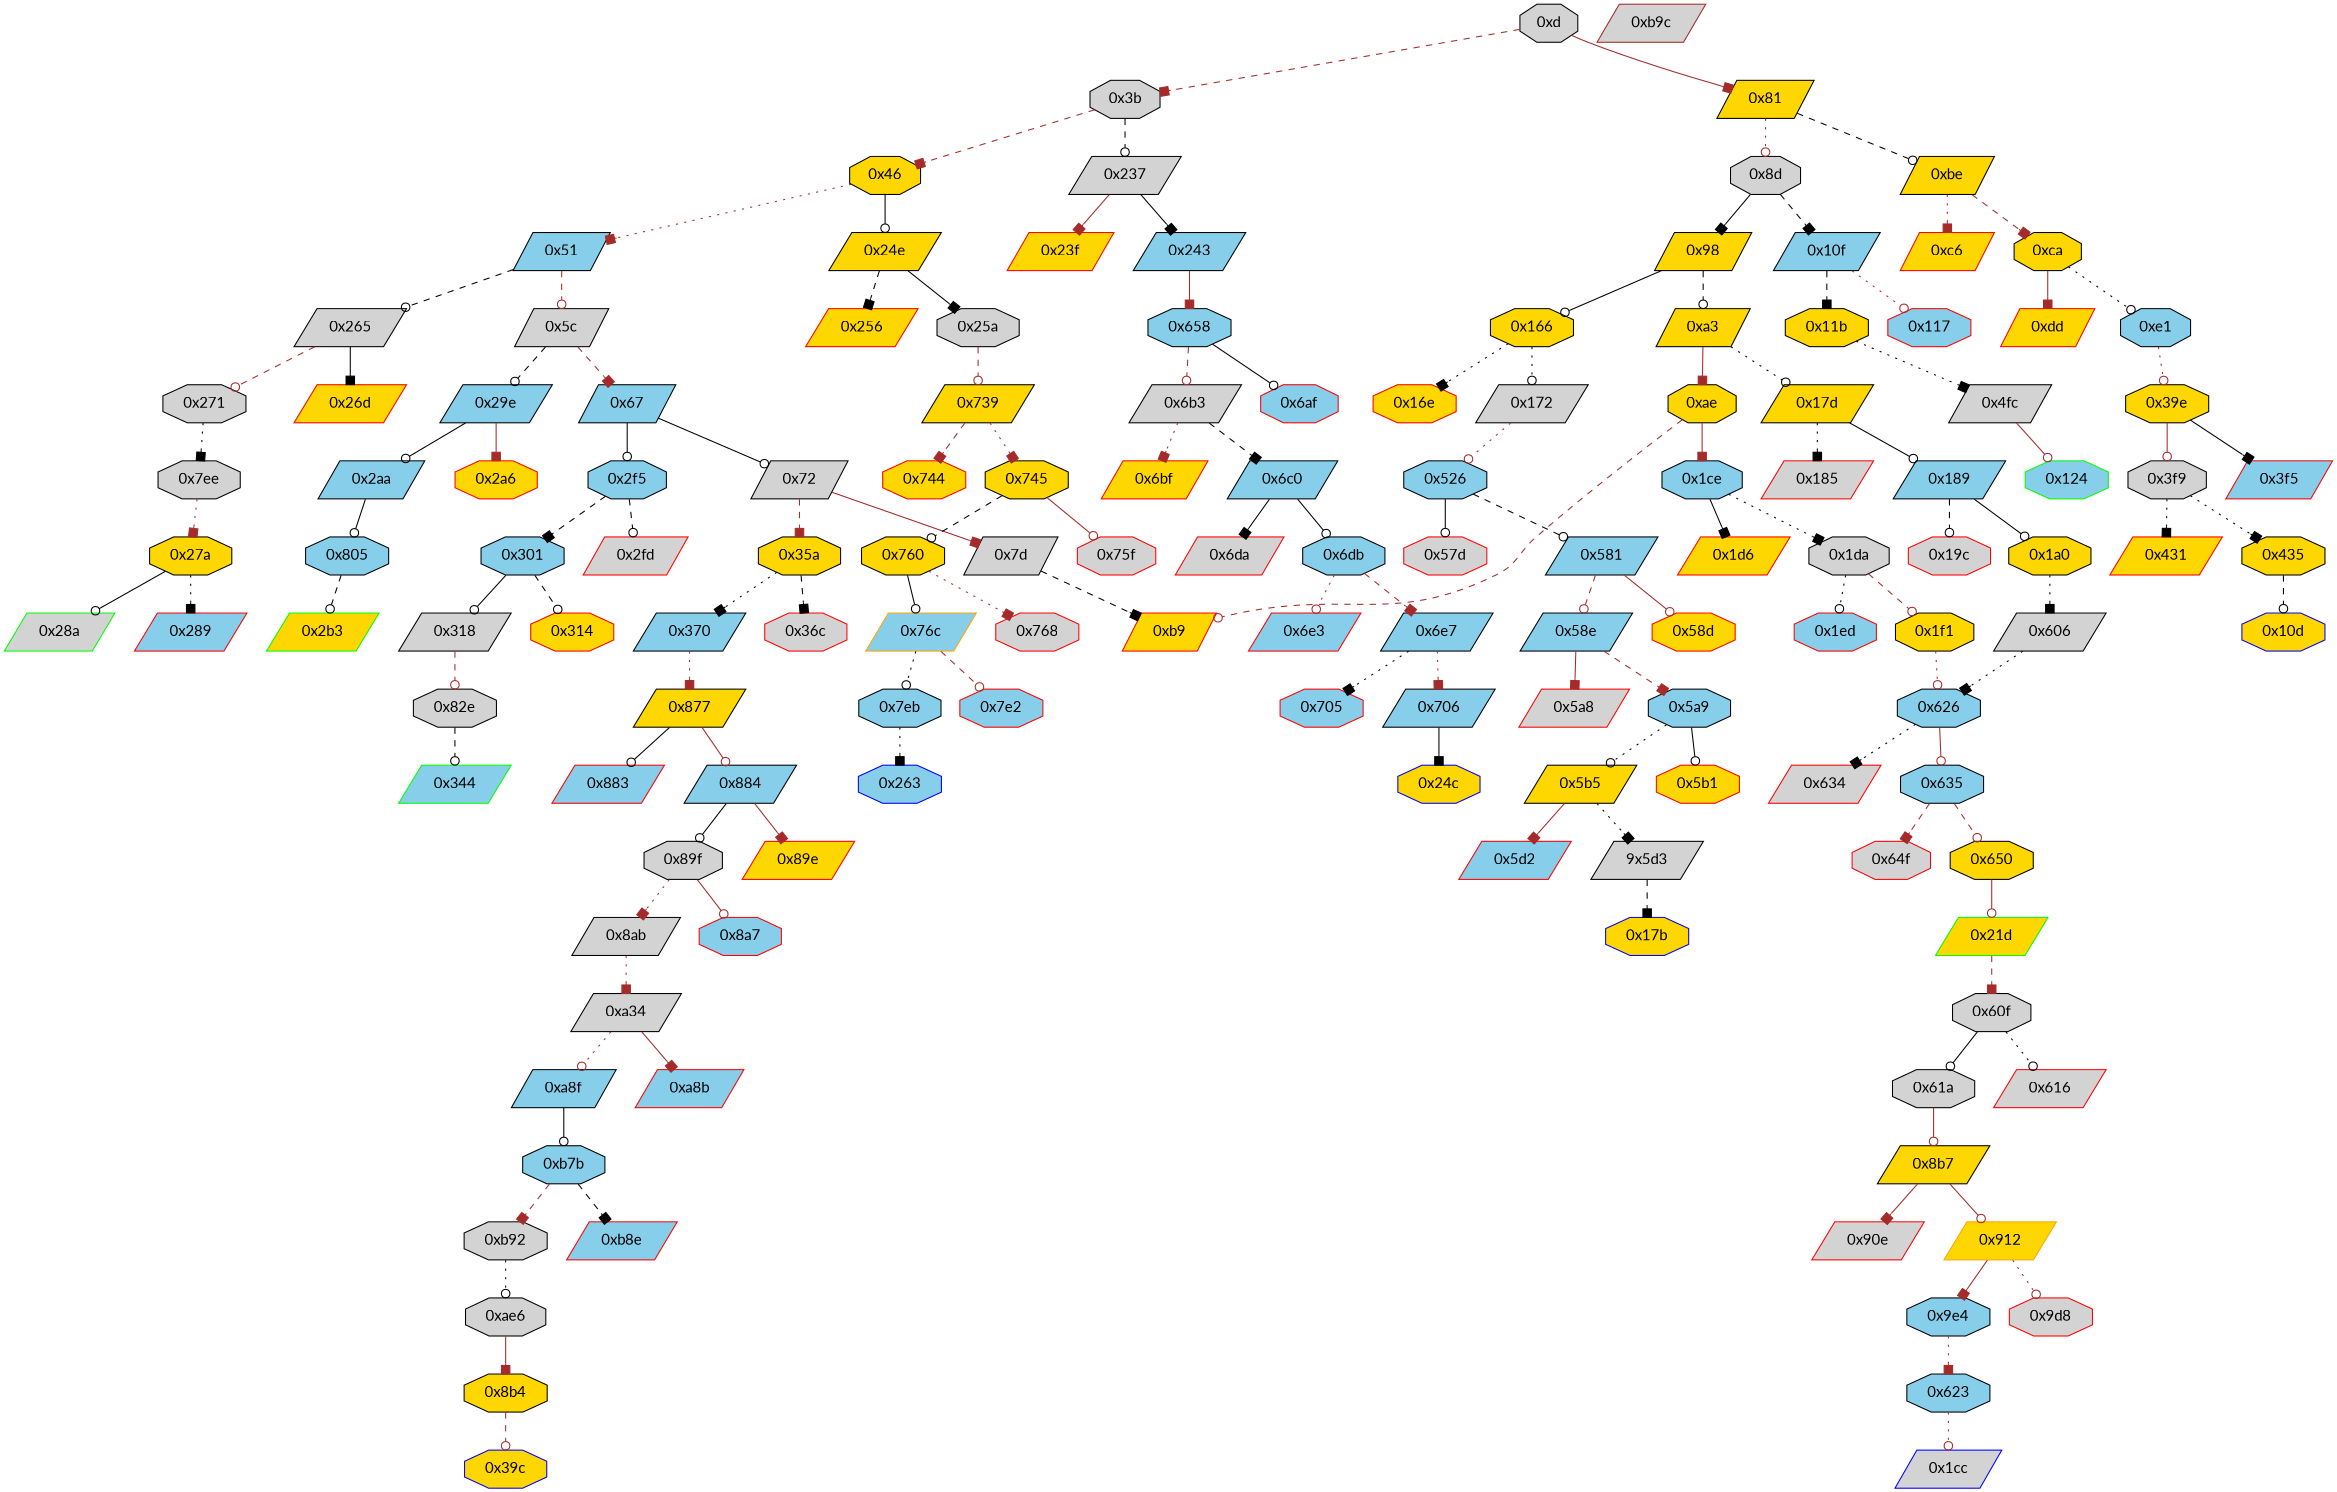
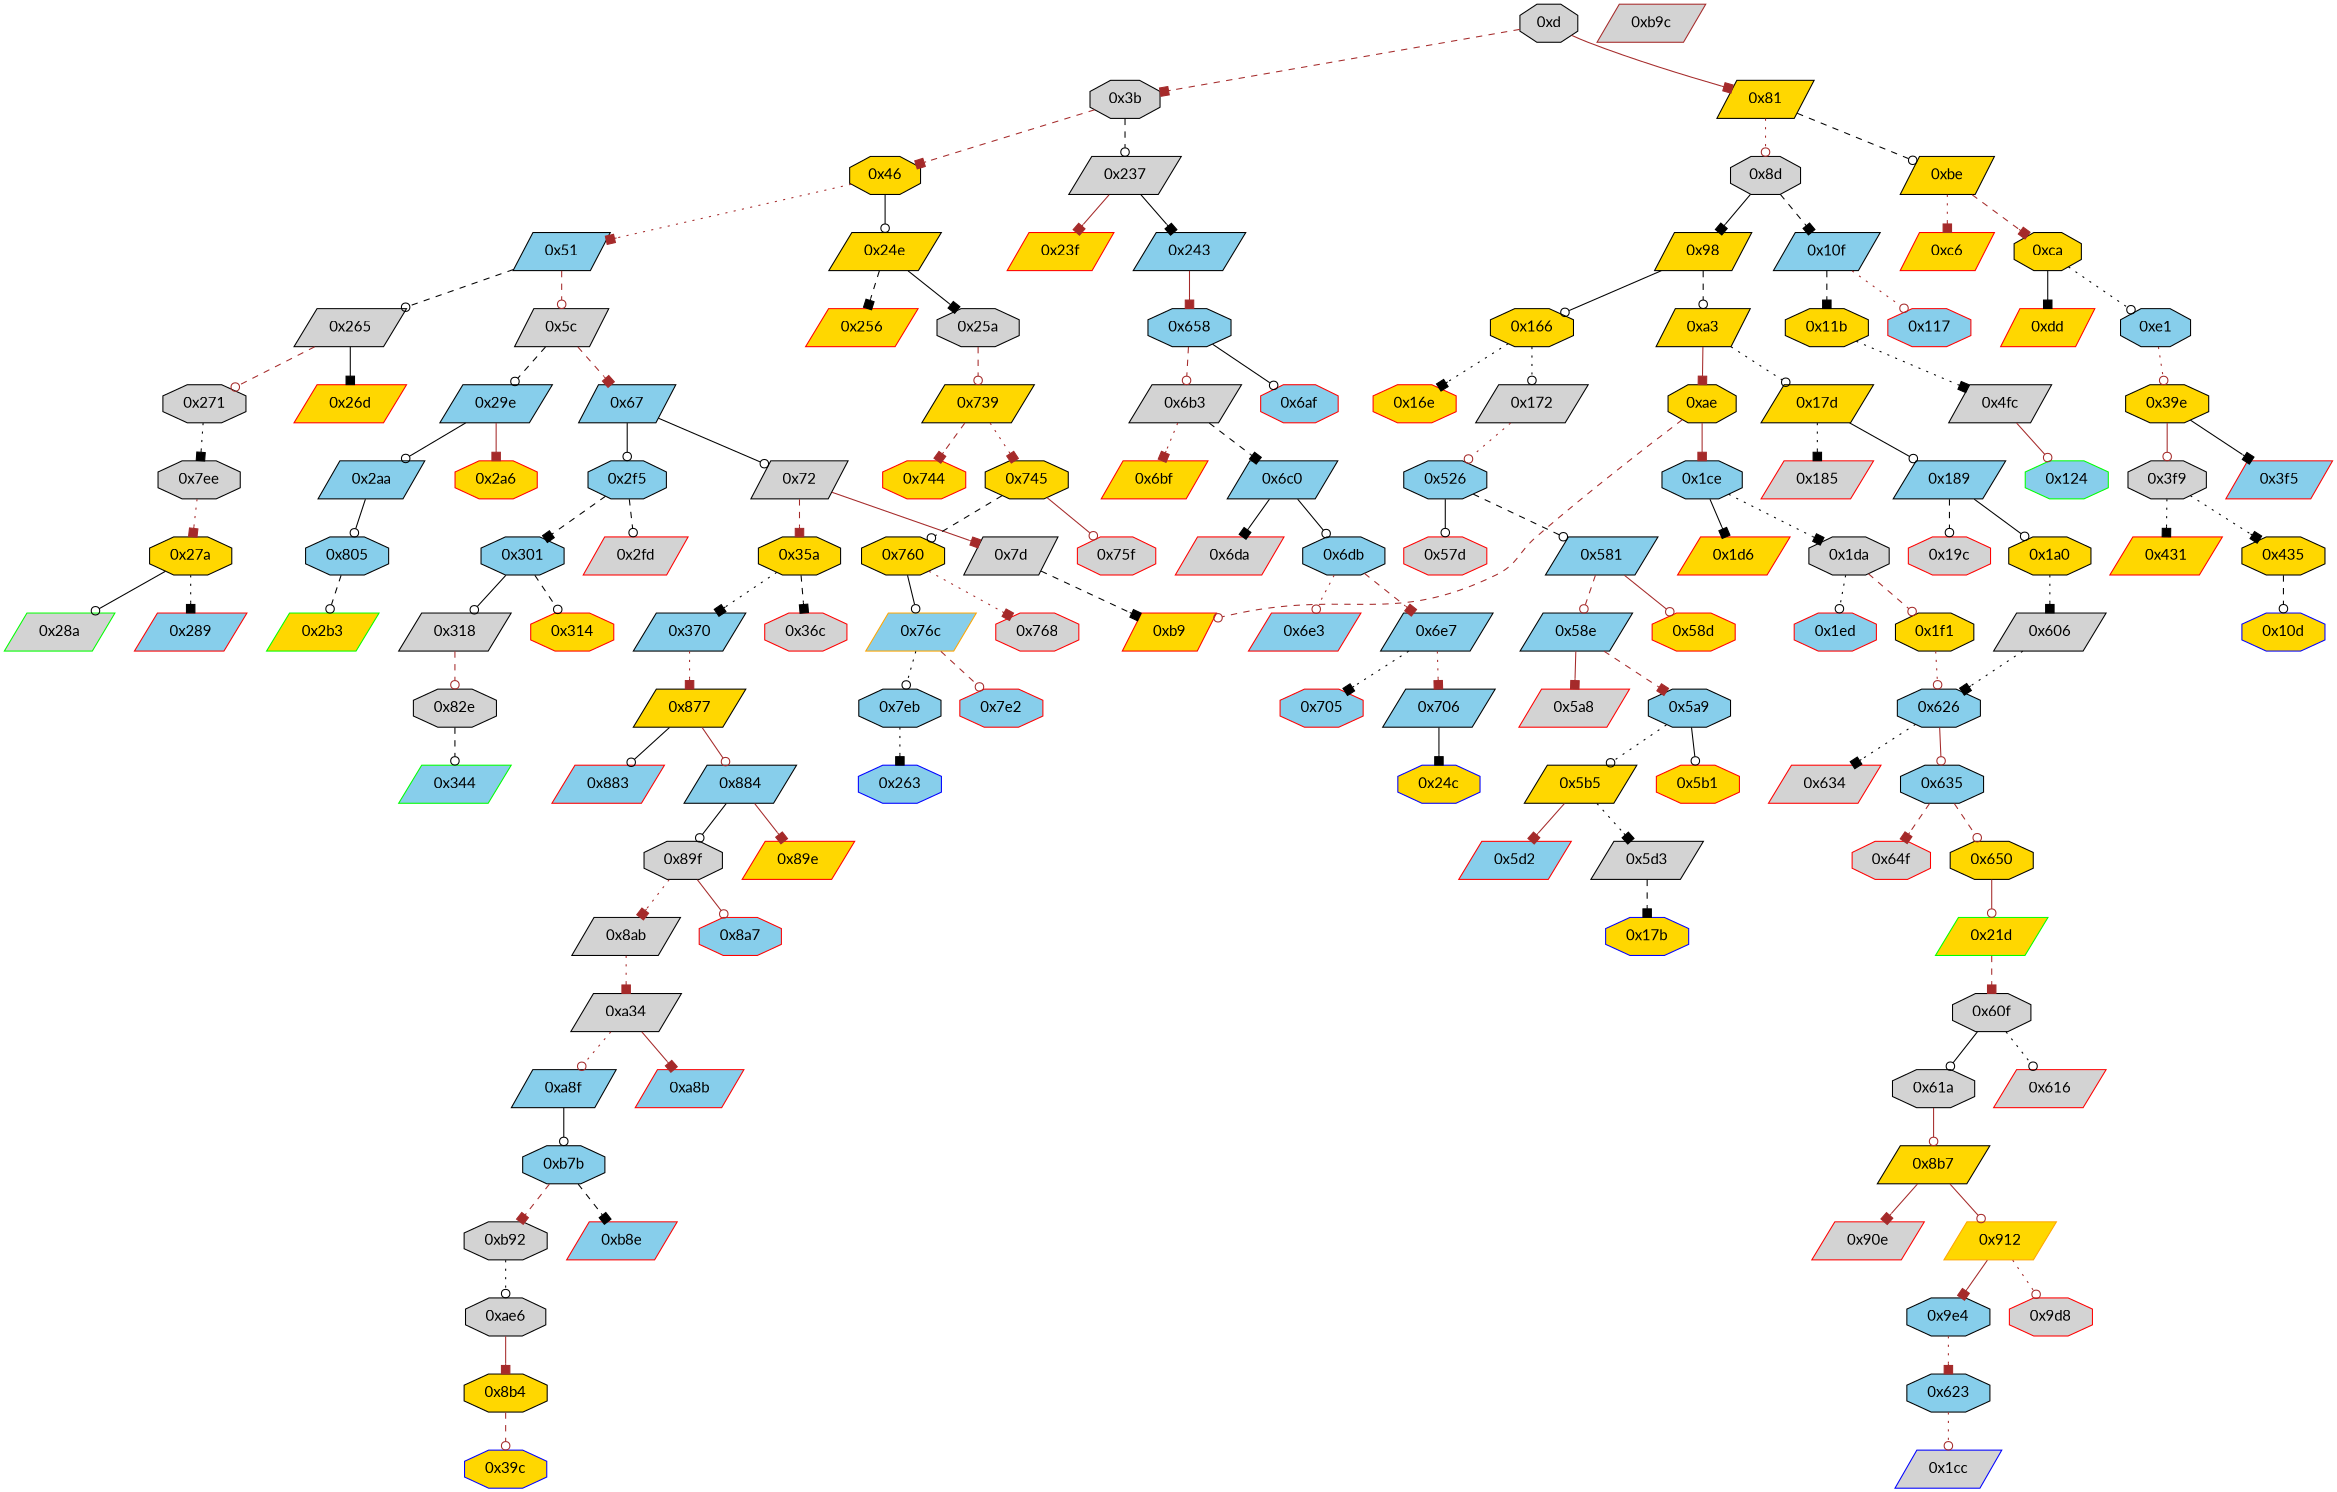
edge "0xca" -> "0xdd": color brown -> black
node "9x5d3": label "9x5d3" -> "0x5d3"
